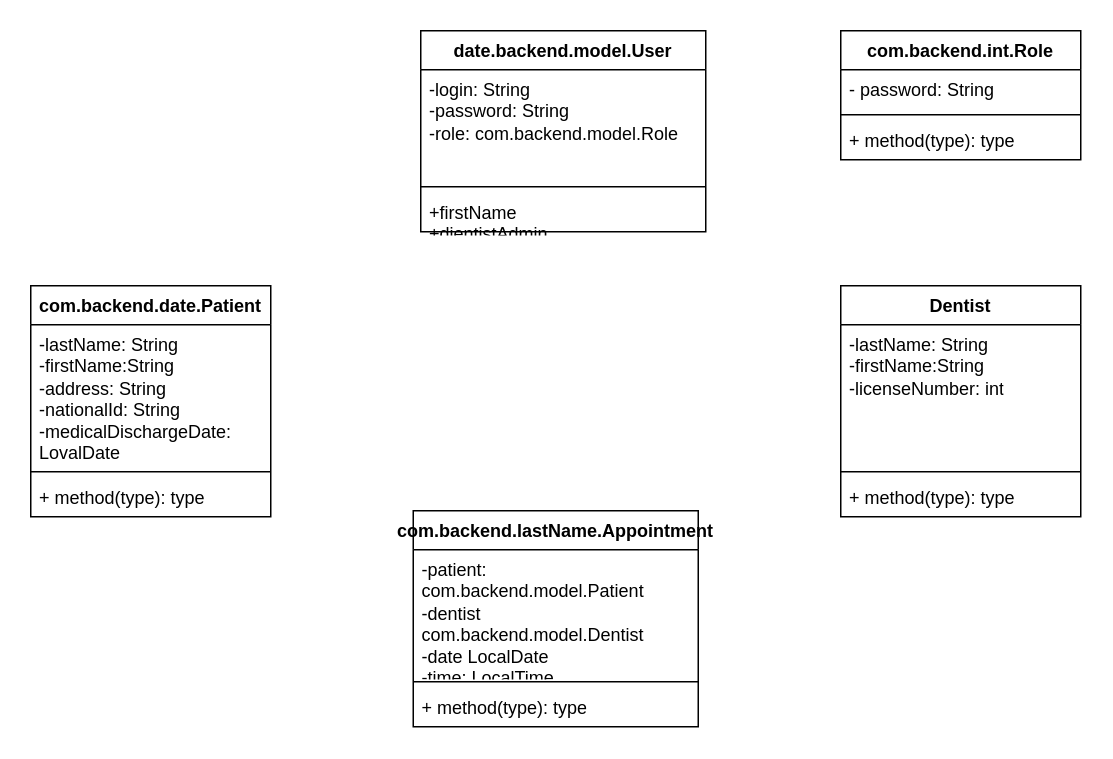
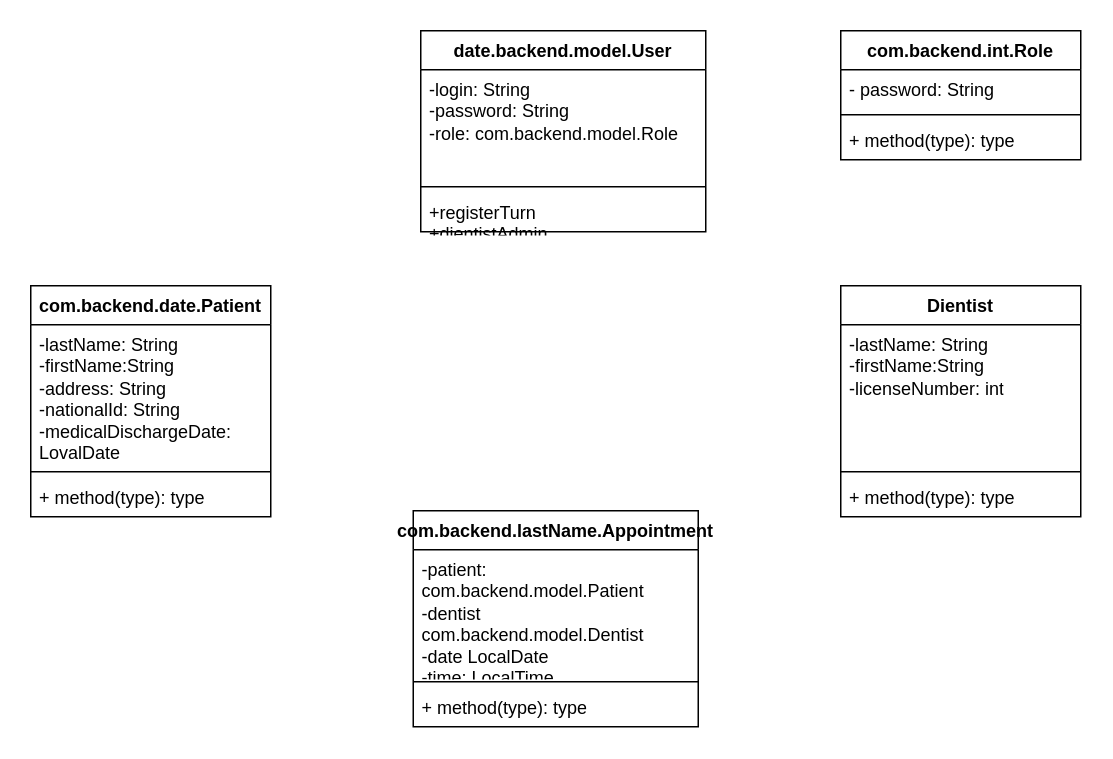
node "+firstName +dientistAdmin +patientAdmin": label "+firstName +dientistAdmin +patientAdmin" -> "+registerTurn +dientistAdmin +patientAdmin"
node "Dentist": label "Dentist" -> "Dientist"
